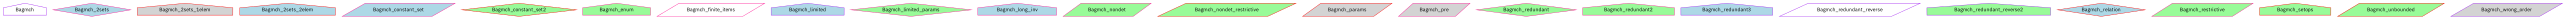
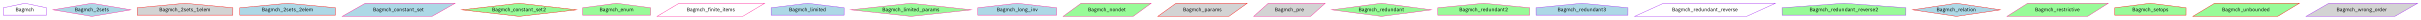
node "Bagmch_nondet_restrictive": removed
